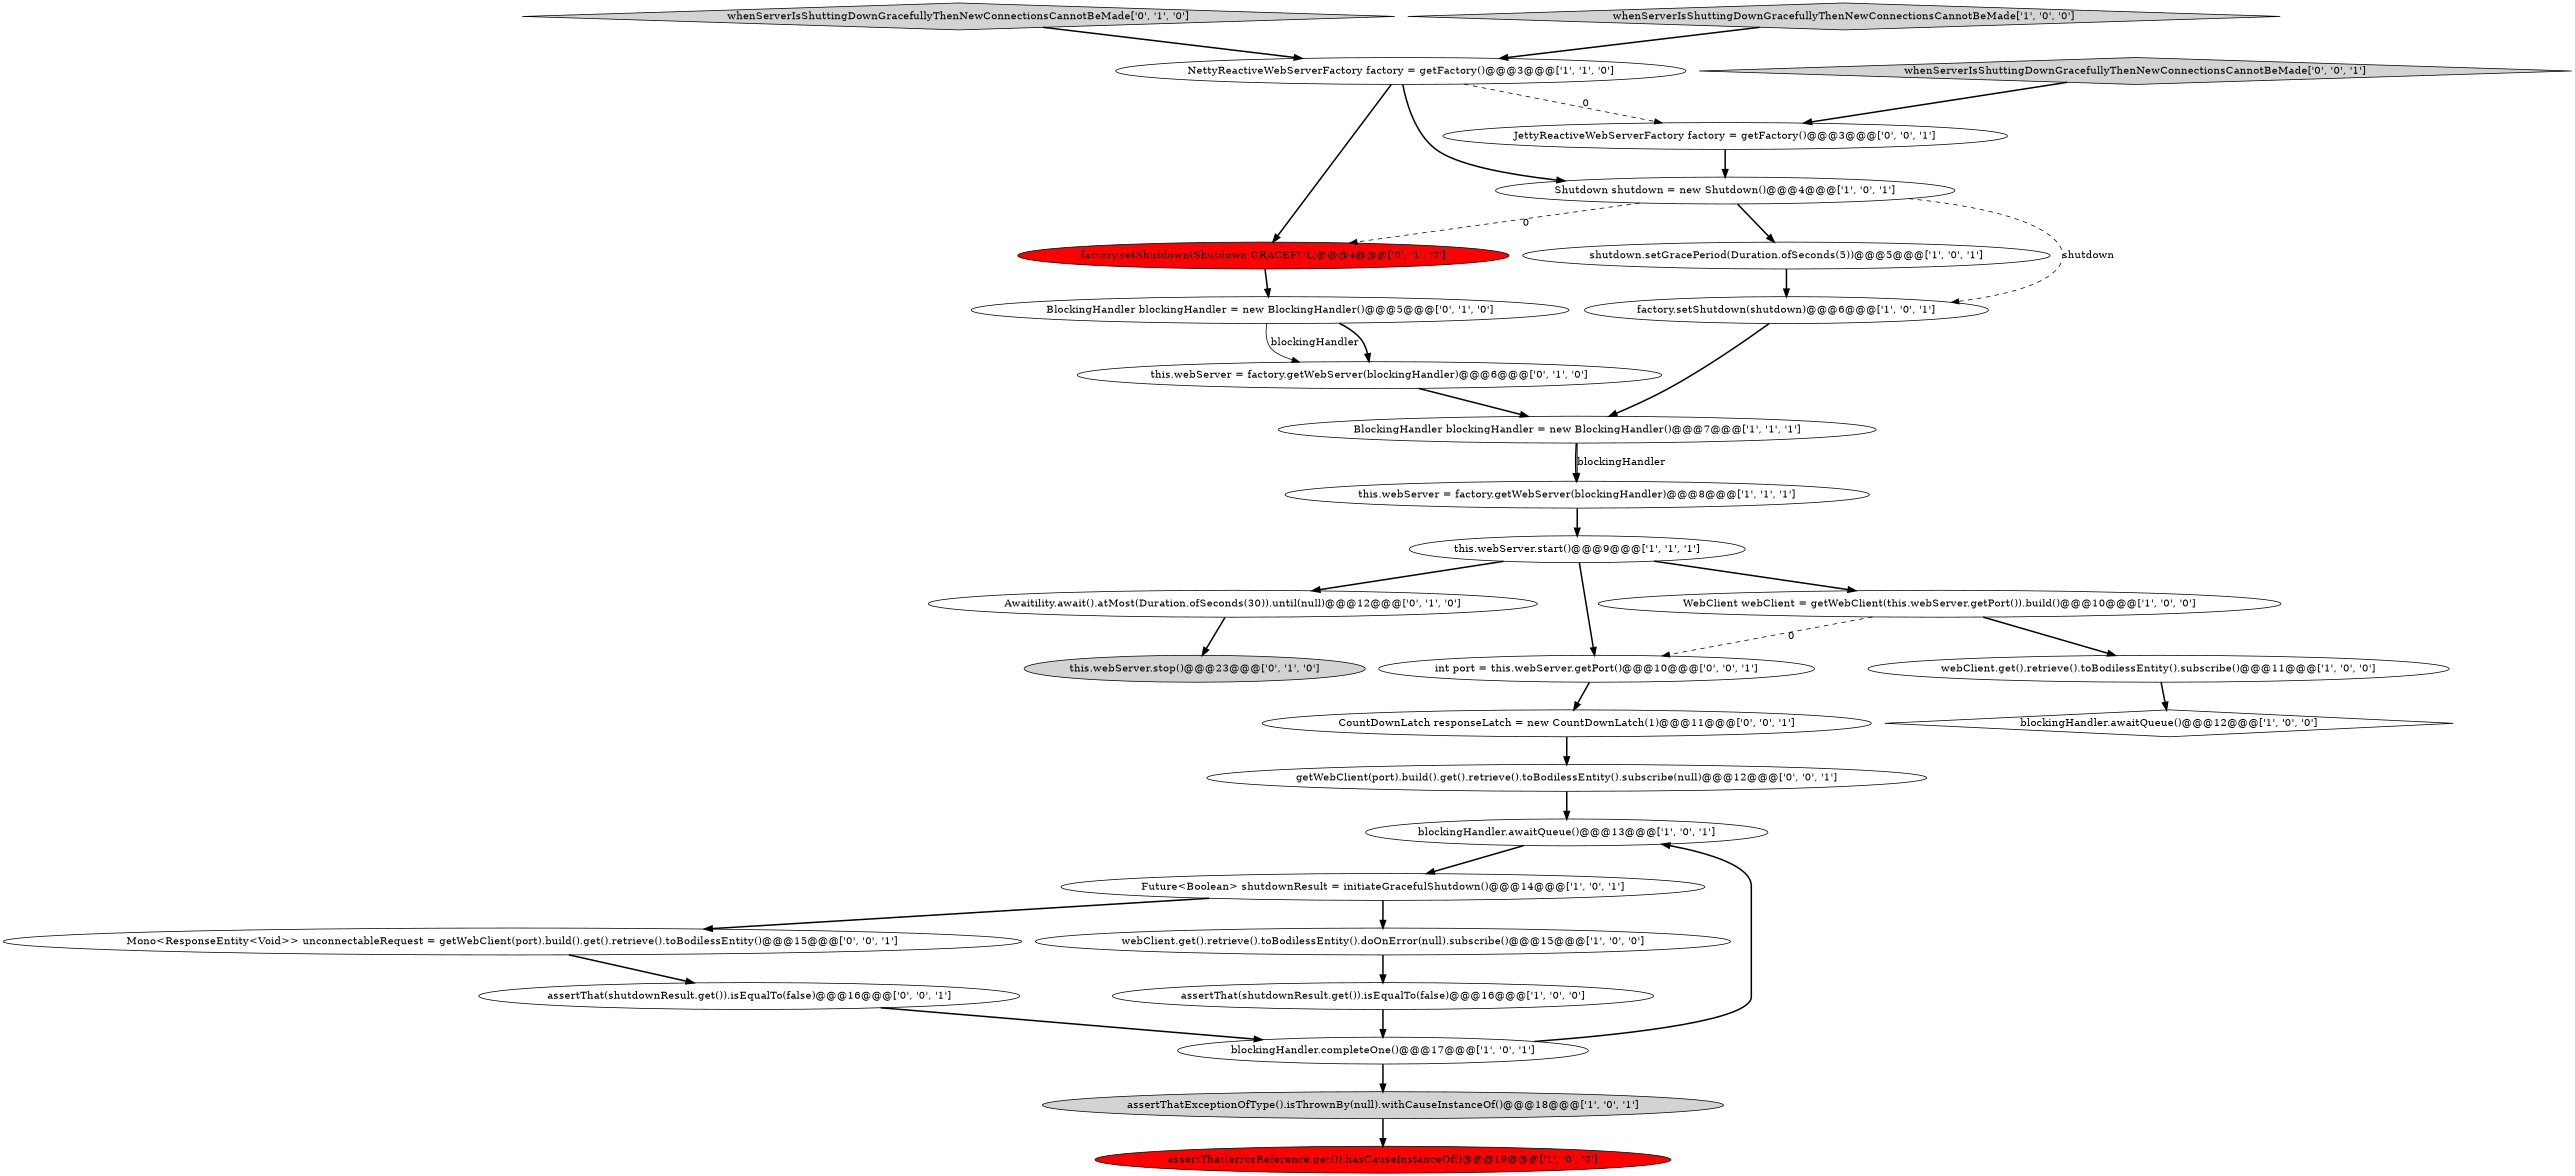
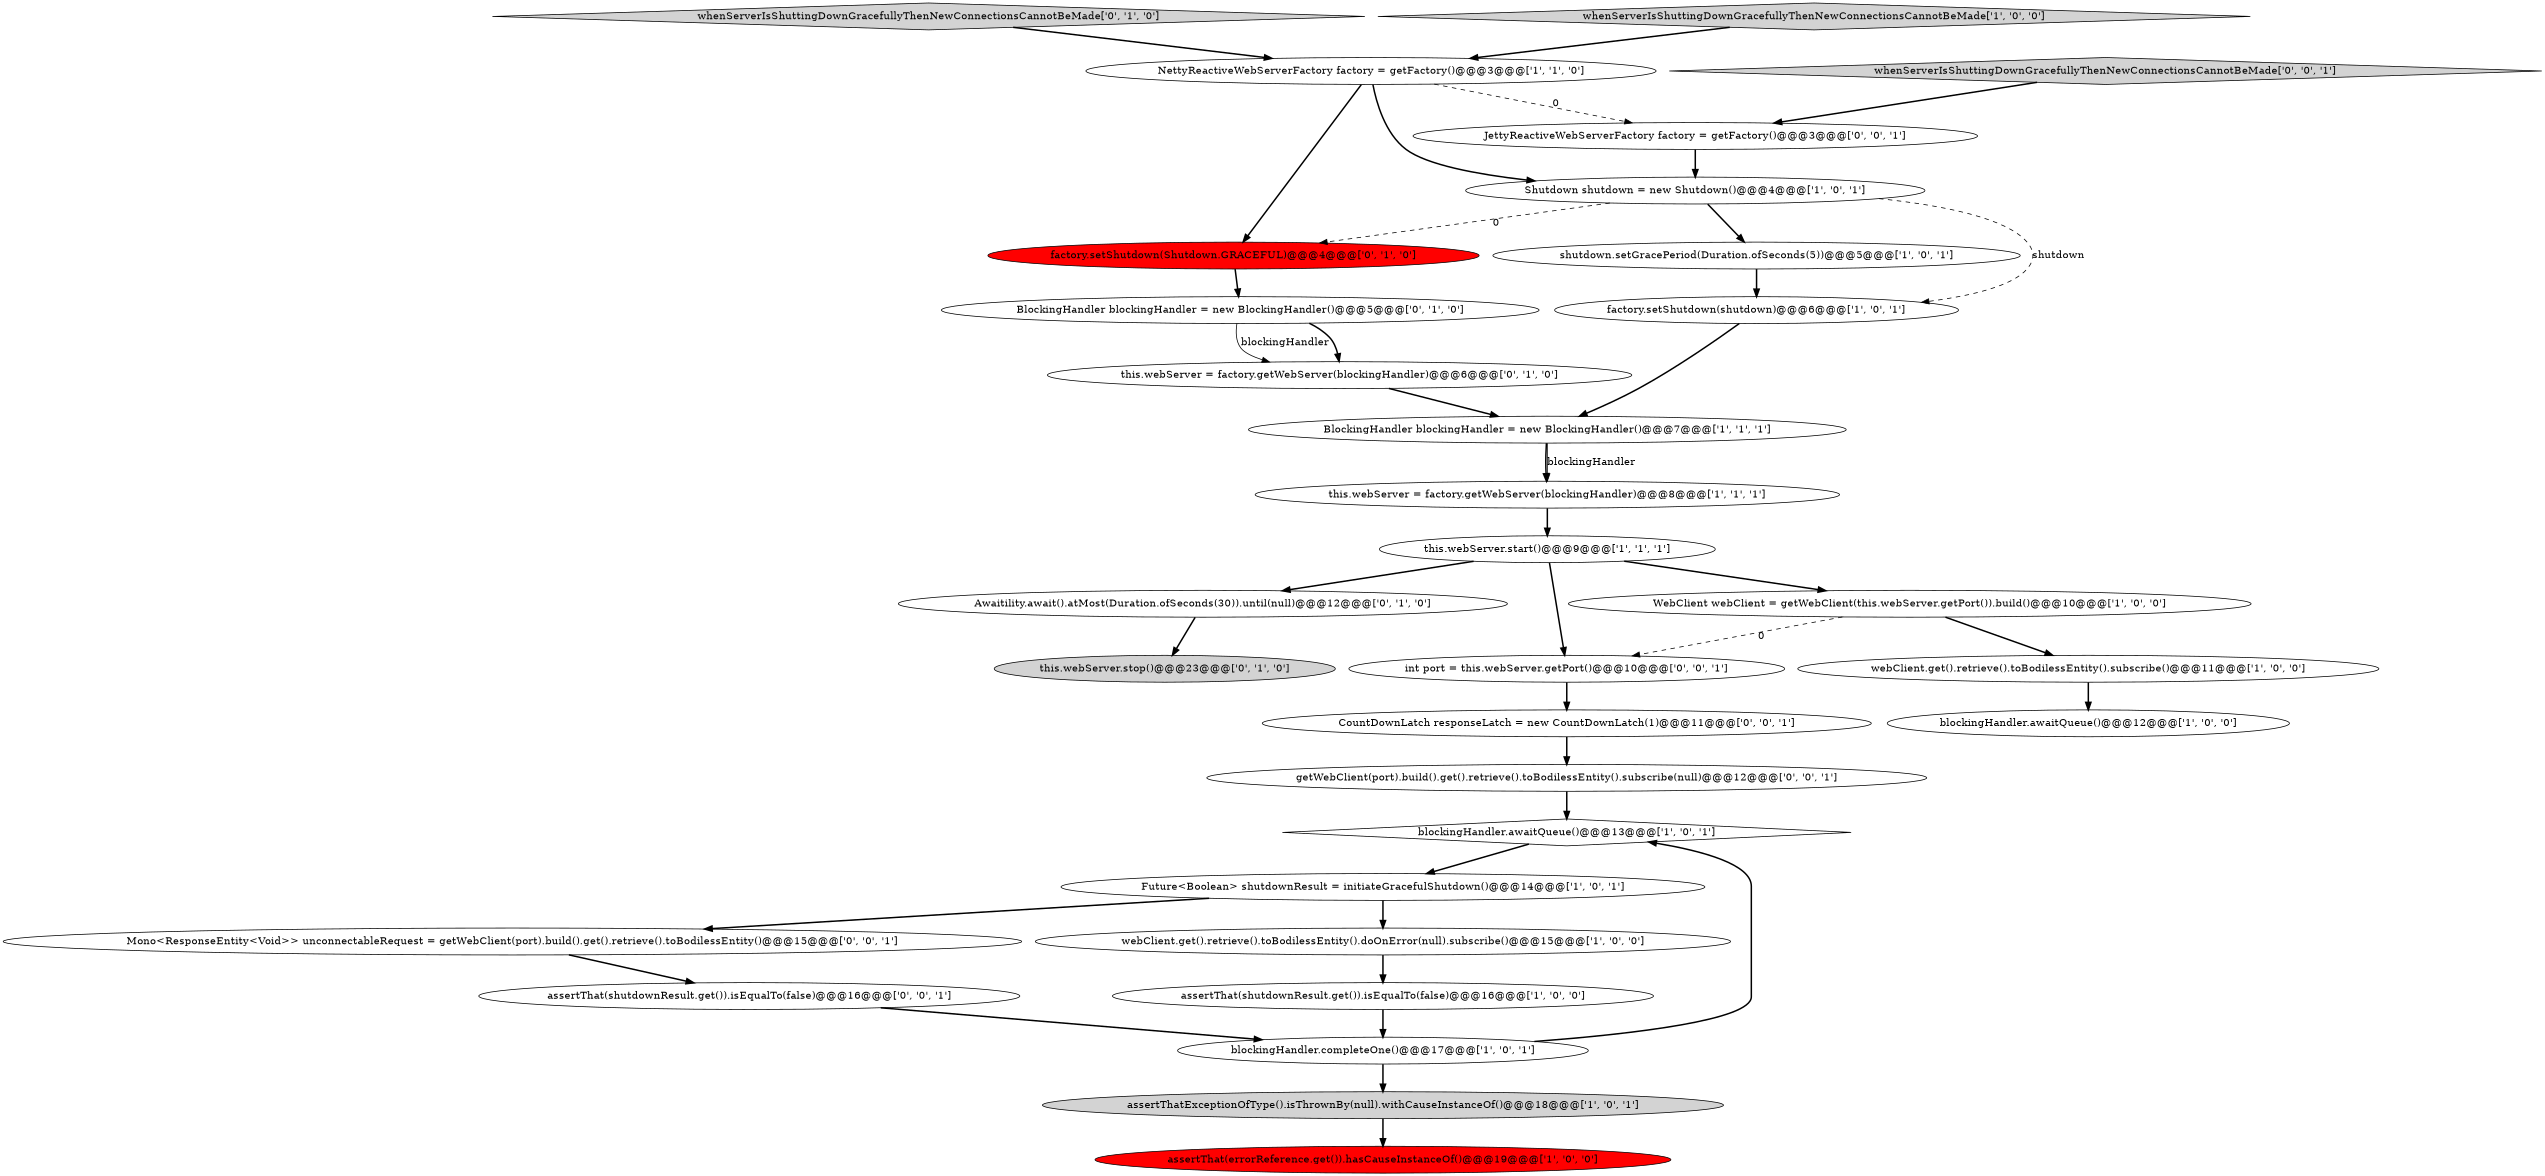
node "blockingHandler.awaitQueue()@@@12@@@['1', '0', '0']": shape diamond -> ellipse
node "blockingHandler.awaitQueue()@@@13@@@['1', '0', '1']": shape ellipse -> diamond
